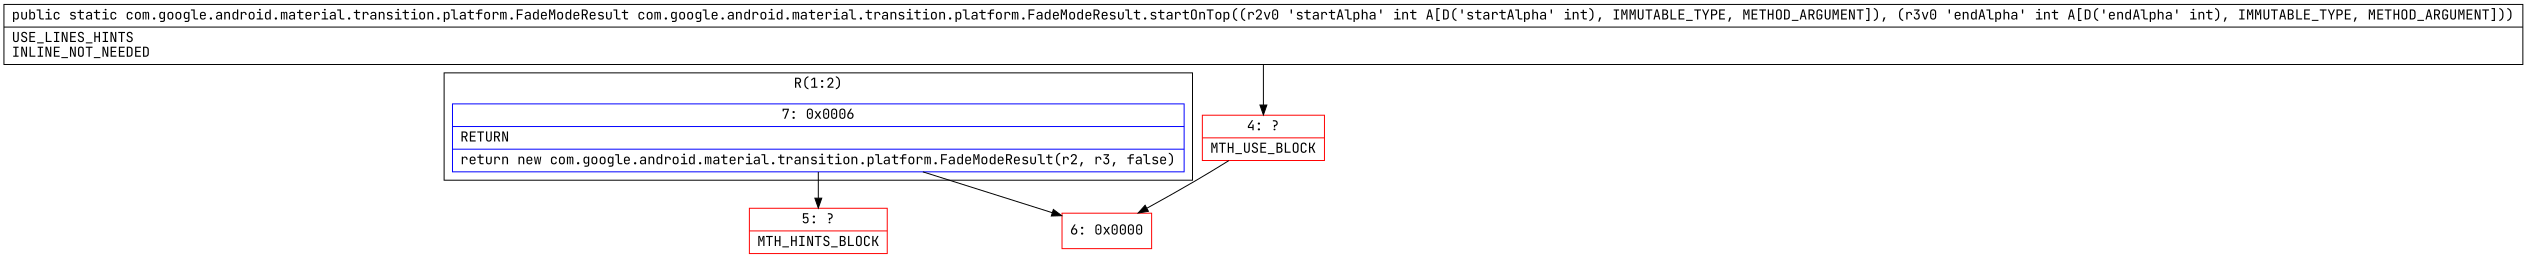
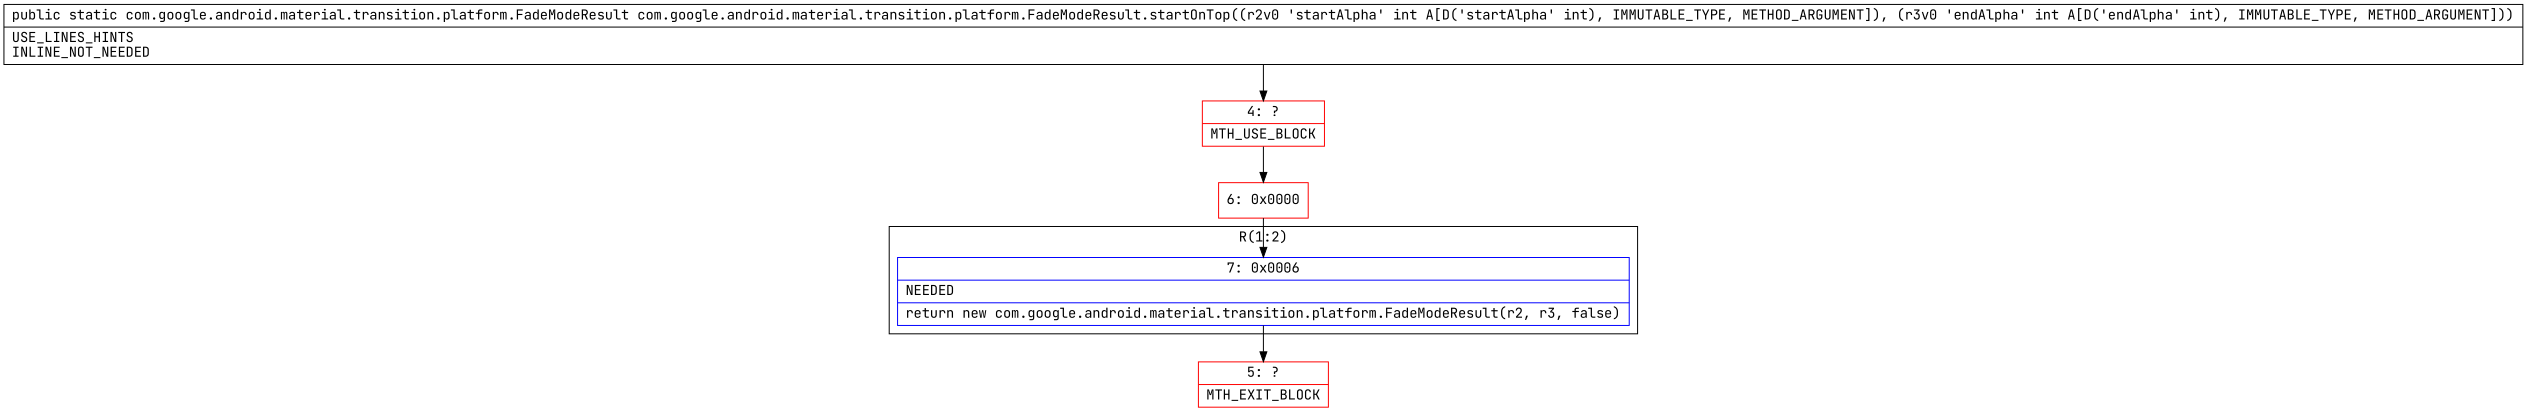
node "7: 0x0006": text "RETURN" -> "NEEDED"
edge "7: 0x0006" -> "6: 0x0000": reversed
node "5: ?": text "MTH_HINTS_BLOCK" -> "MTH_EXIT_BLOCK"
